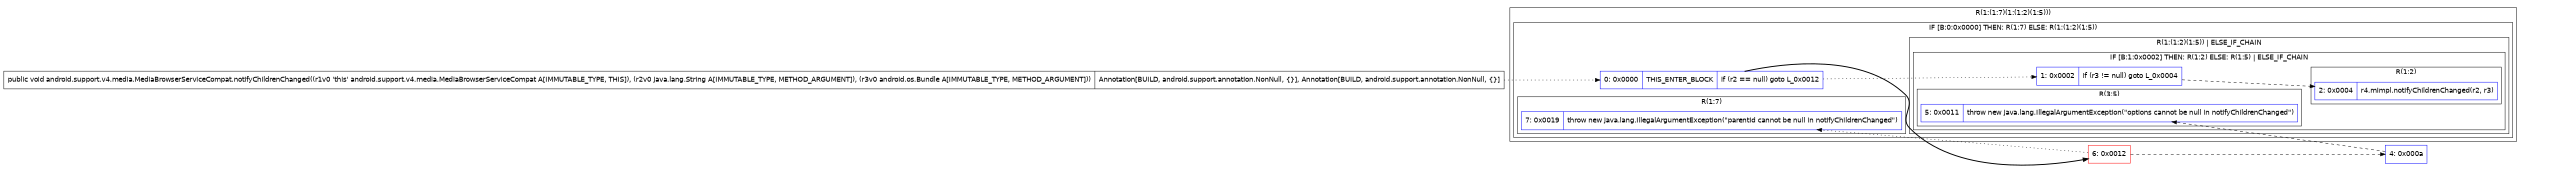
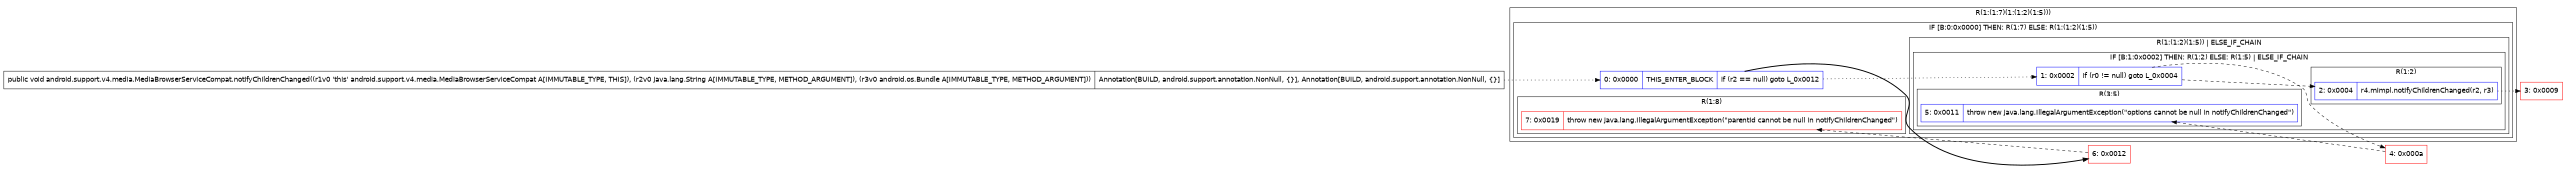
node "1: 0x0002": text "if (r3 != null) goto L_0x0004" -> "if (r0 != null) goto L_0x0004"
node "3: 0x0009": added
cluster "R(1:7)": label "R(1:7)" -> "R(1:8)"
node "7: 0x0019": color blue -> red
edge "6: 0x0012" -> "7: 0x0019": style dotted -> dashed
edge "6: 0x0012" -> "4: 0x000a": now "1: 0x0002" -> "4: 0x000a"
node "4: 0x000a": color blue -> red
